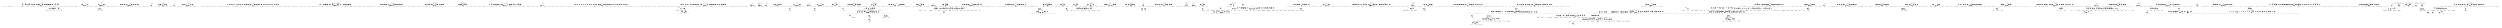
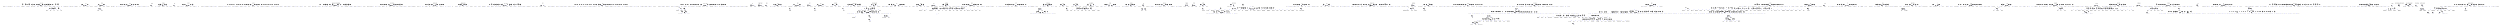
edge "wooden" -> "cup": now "stool" -> "cup"
edge "brandy" -> "terminated": now "still" -> "terminated"
